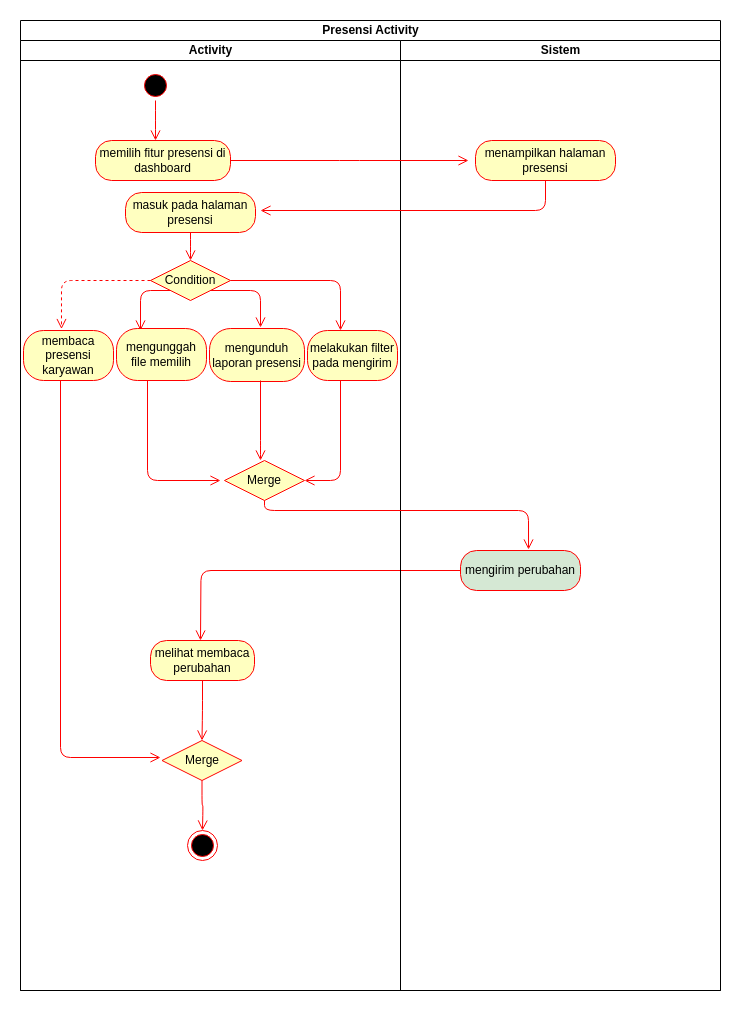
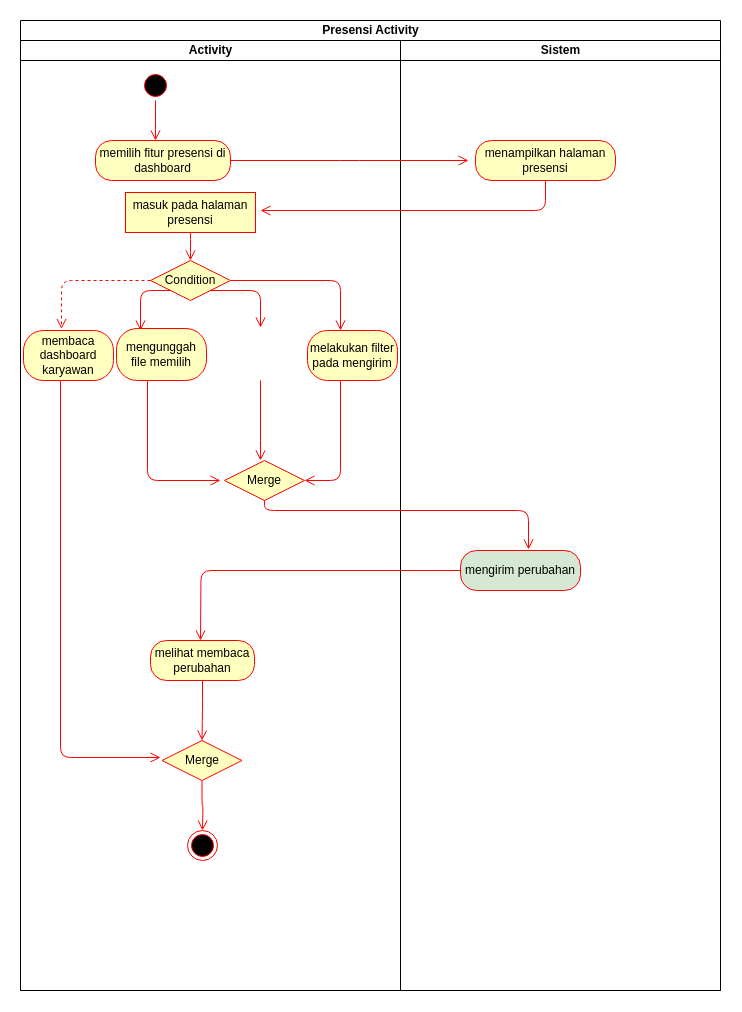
node "masuk pada halaman presensi": shape rounded rectangle -> rectangle
node "mengunduh laporan presensi": removed
node "membaca presensi karyawan": label "membaca presensi karyawan" -> "membaca dashboard karyawan"
